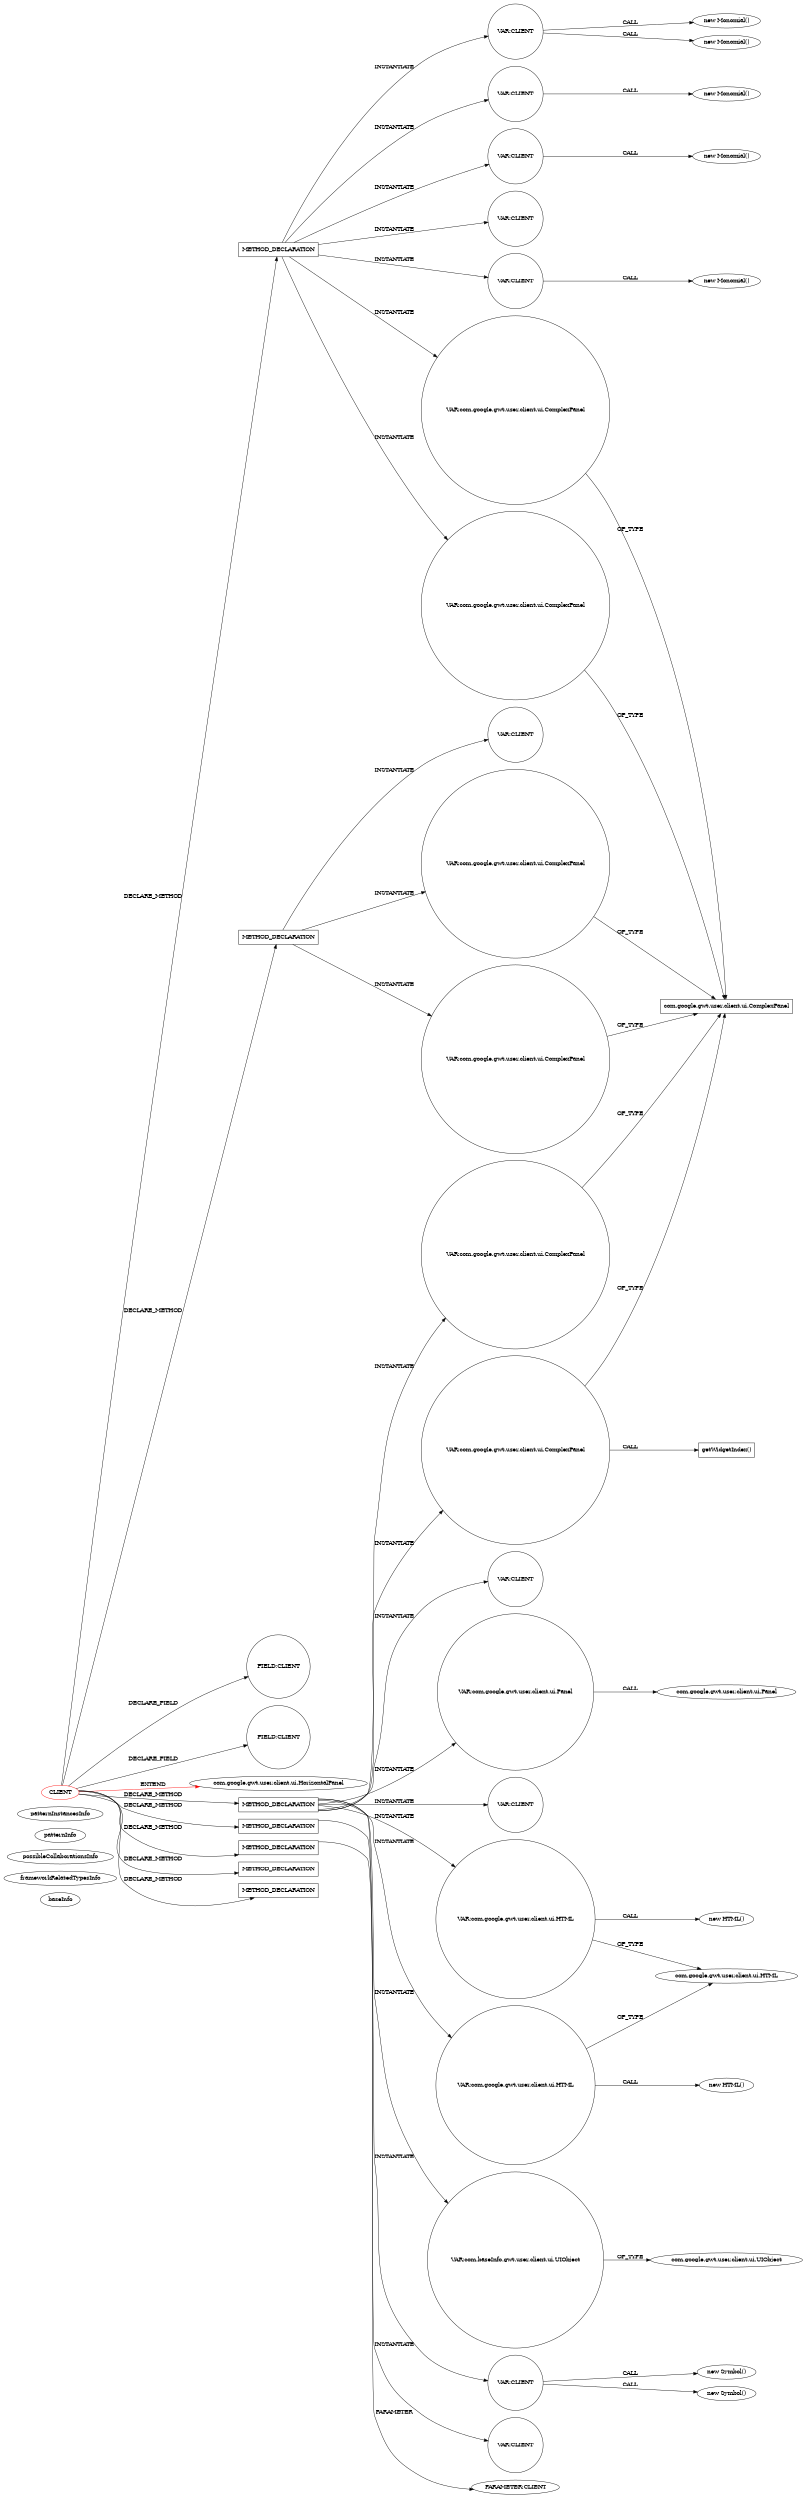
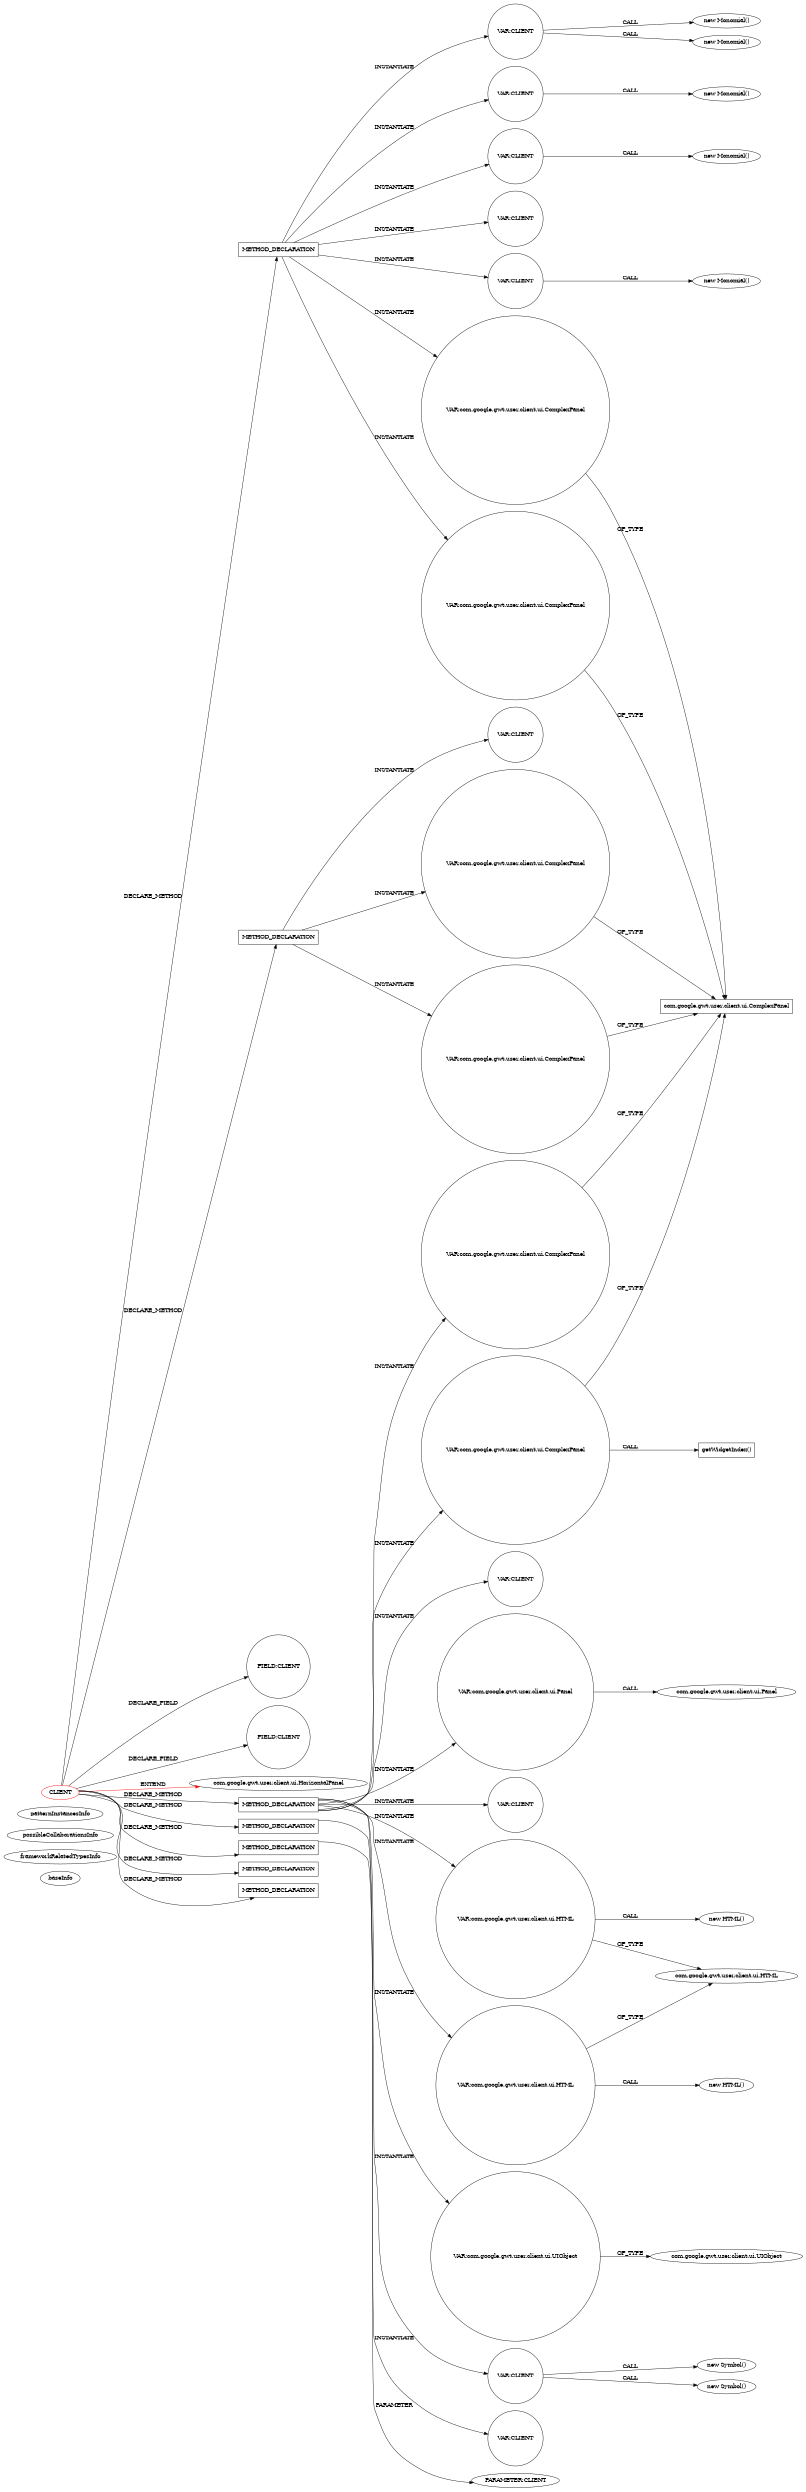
node "patternInfo": removed
node "VAR:com.baseInfo.gwt.user.client.ui.UIObject": label "VAR:com.baseInfo.gwt.user.client.ui.UIObject" -> "VAR:com.google.gwt.user.client.ui.UIObject"
